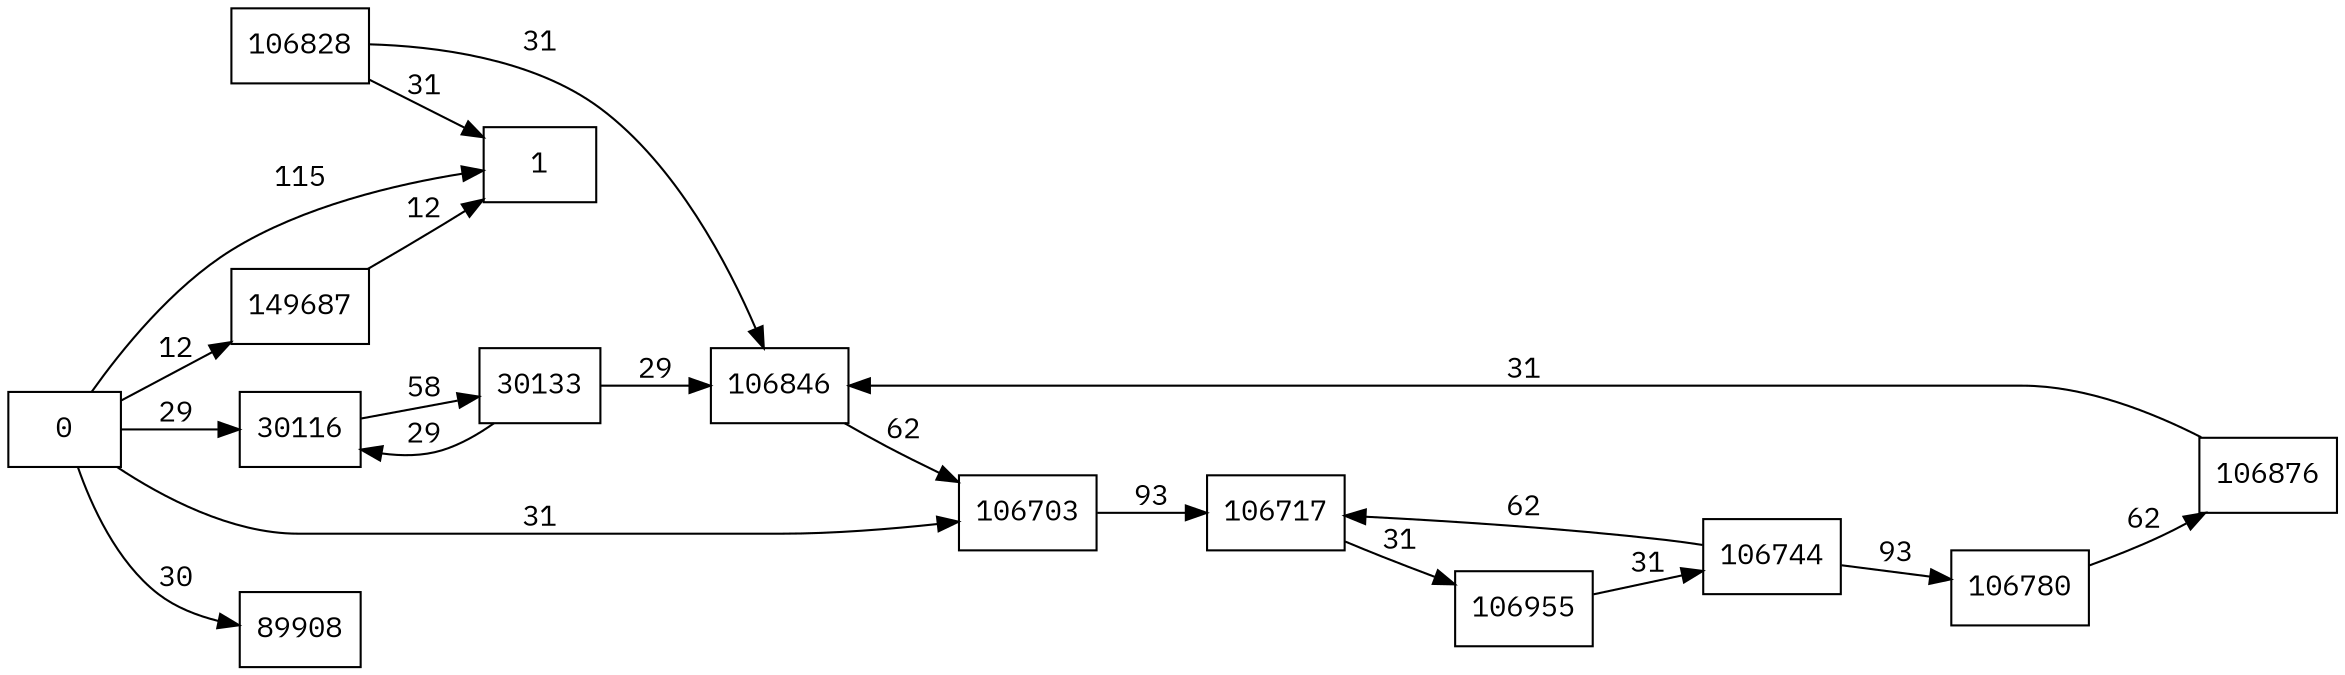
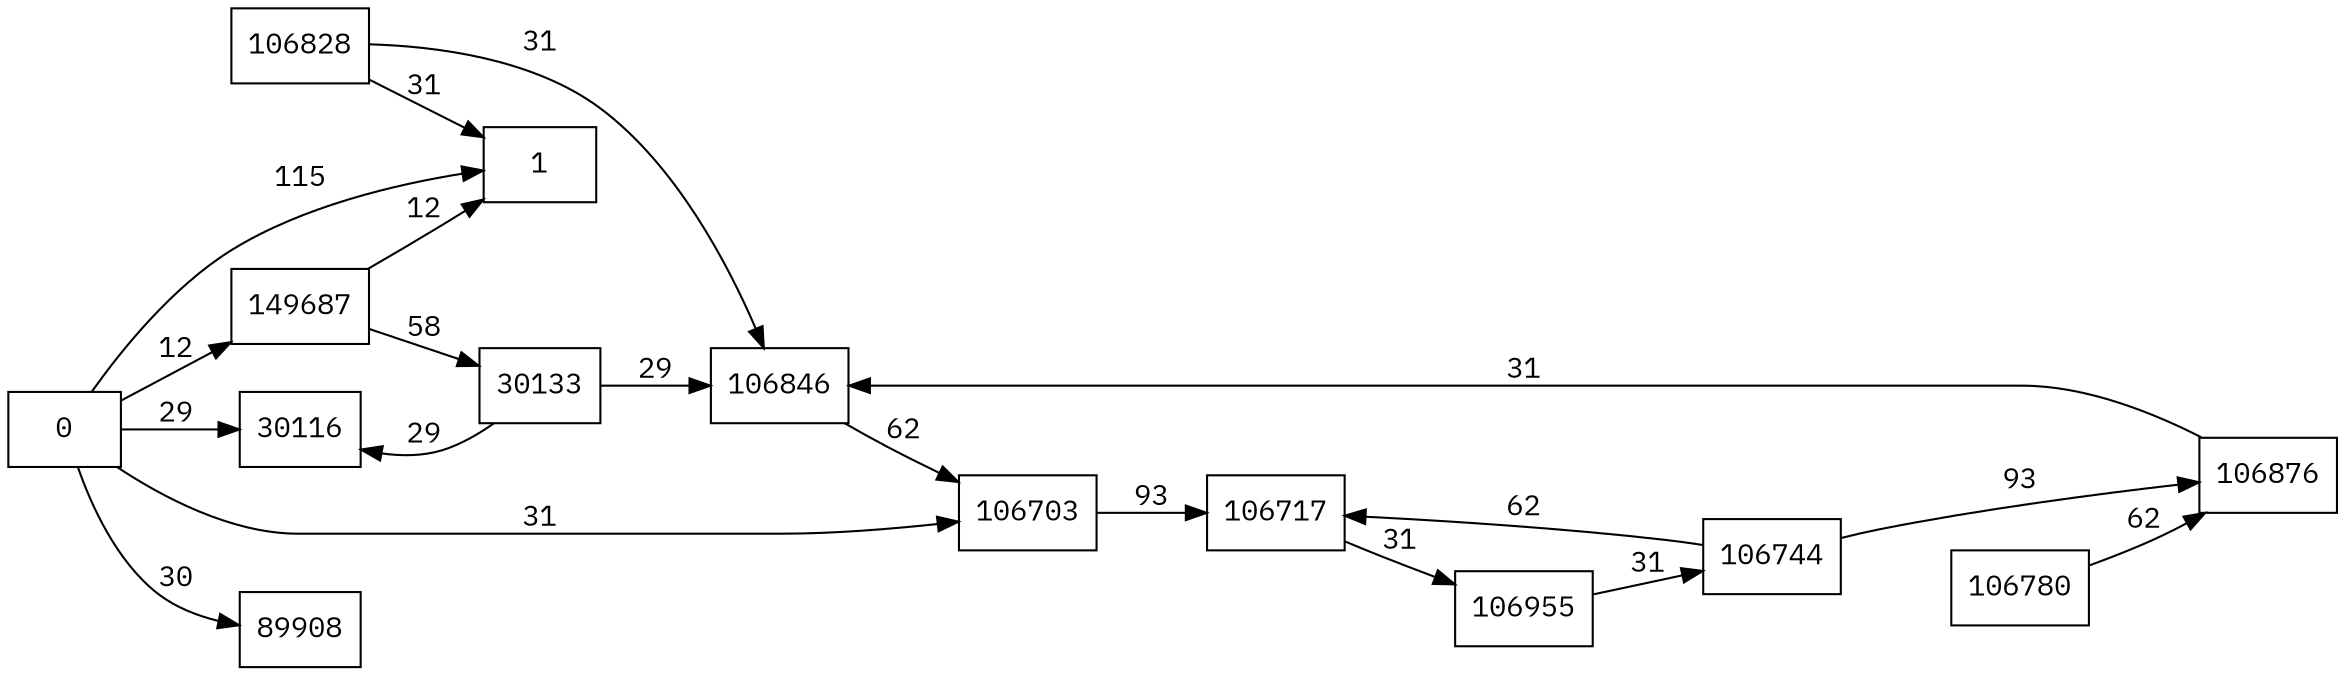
edge "30116" -> "30133": now "149687" -> "30133"
edge "106744" -> "106780": now "106744" -> "106876"
